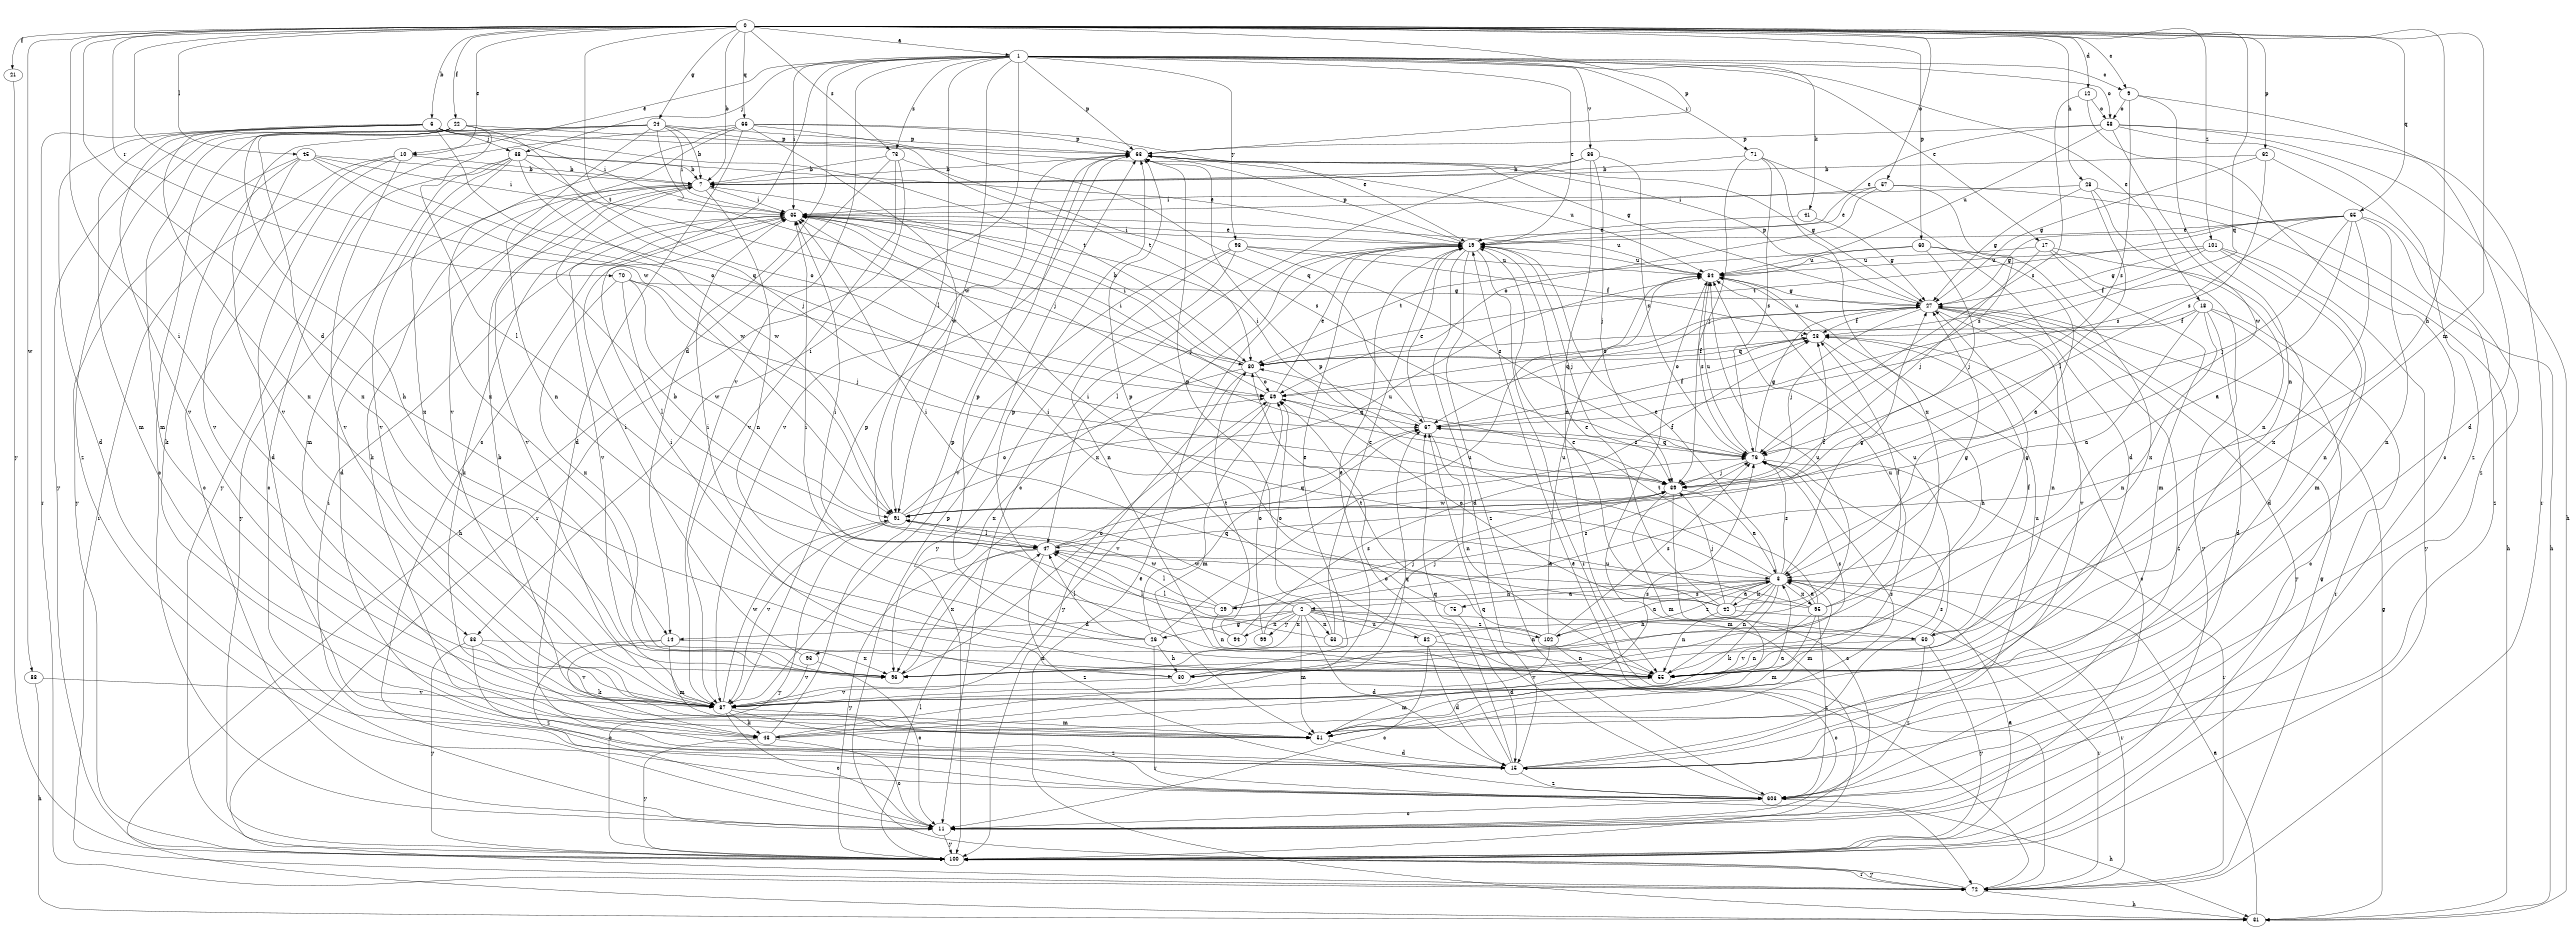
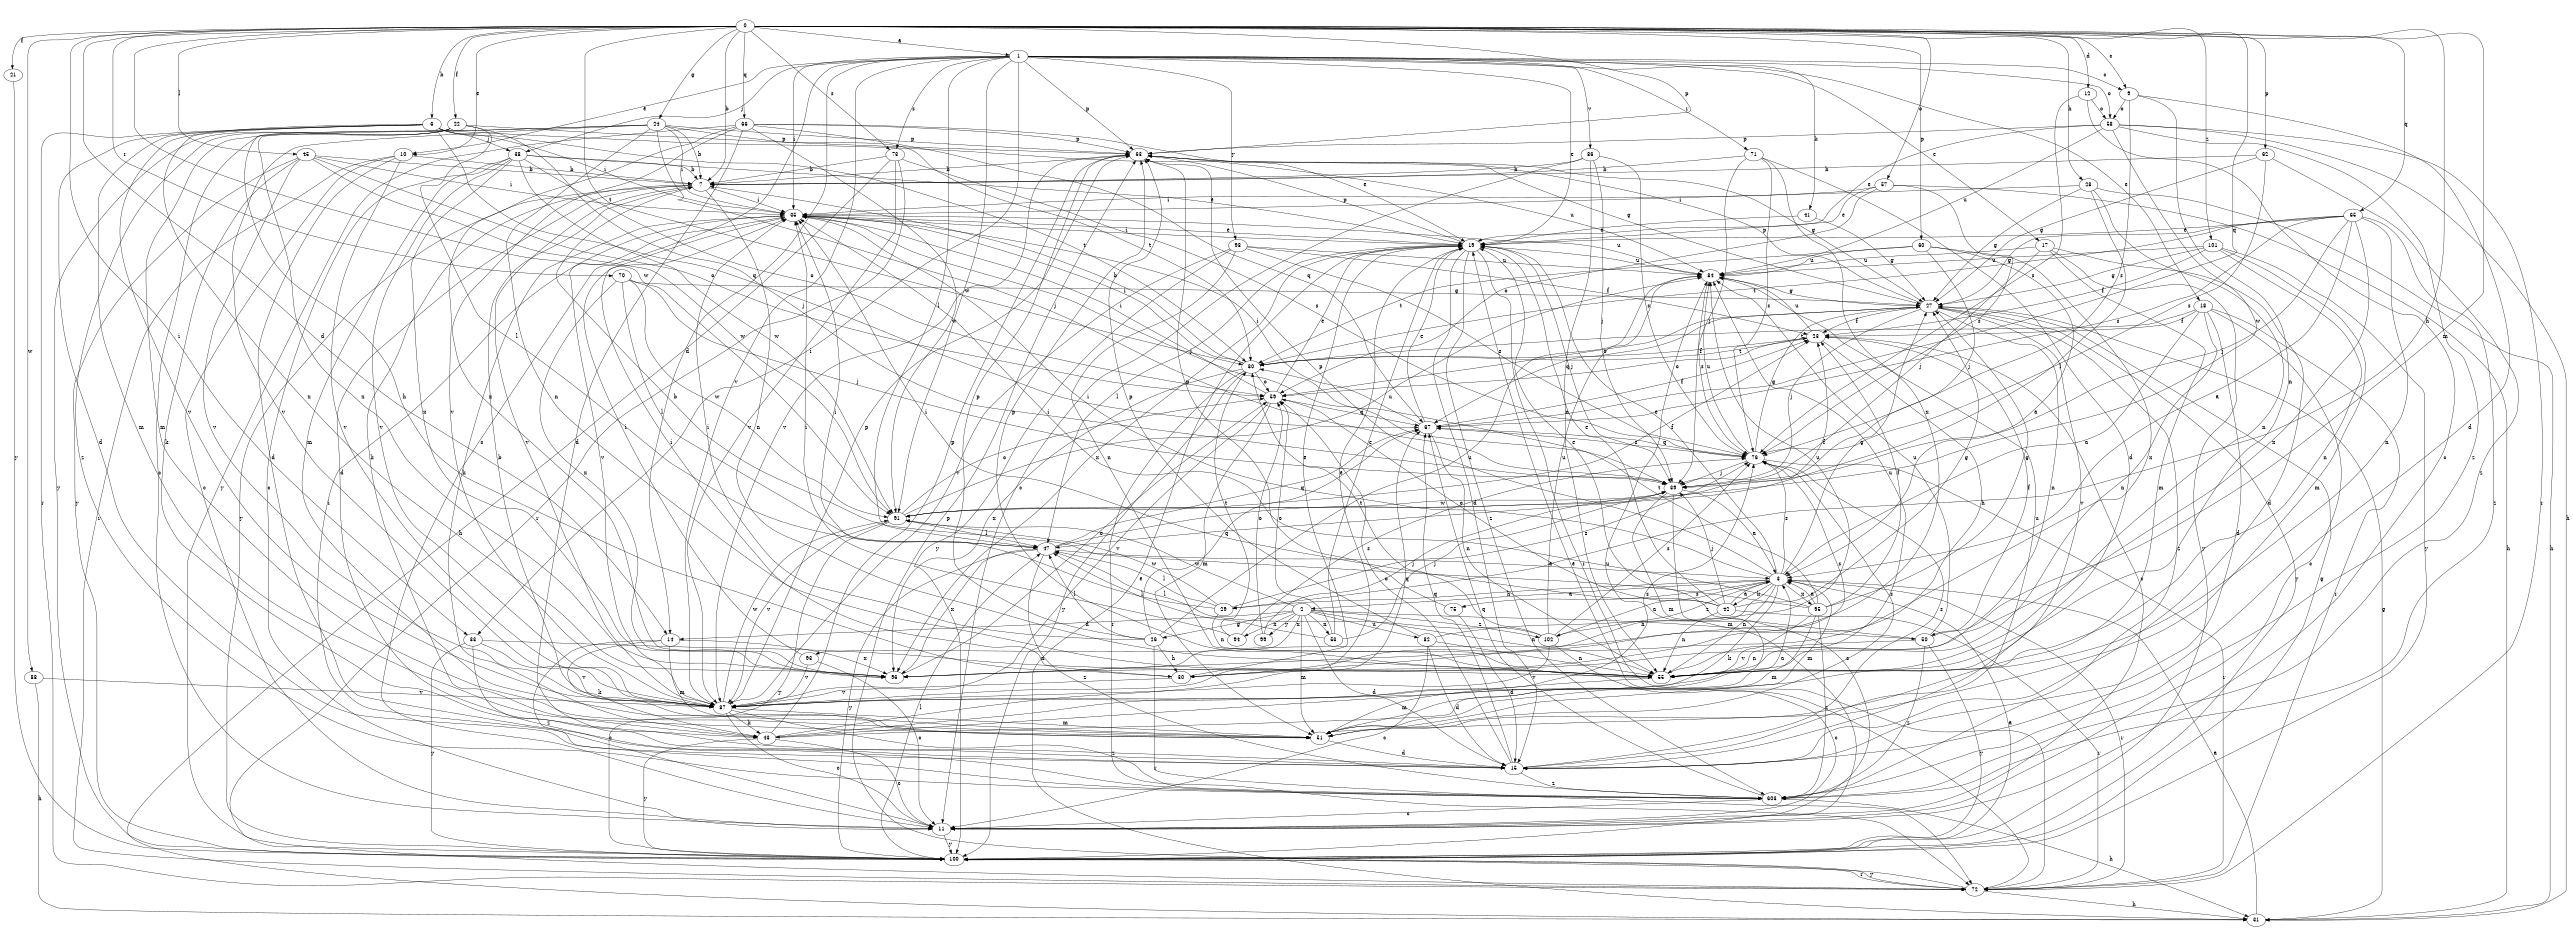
edge "23" -> "80": label "q" -> "t"
edge "80" -> "72": added, label "r"
